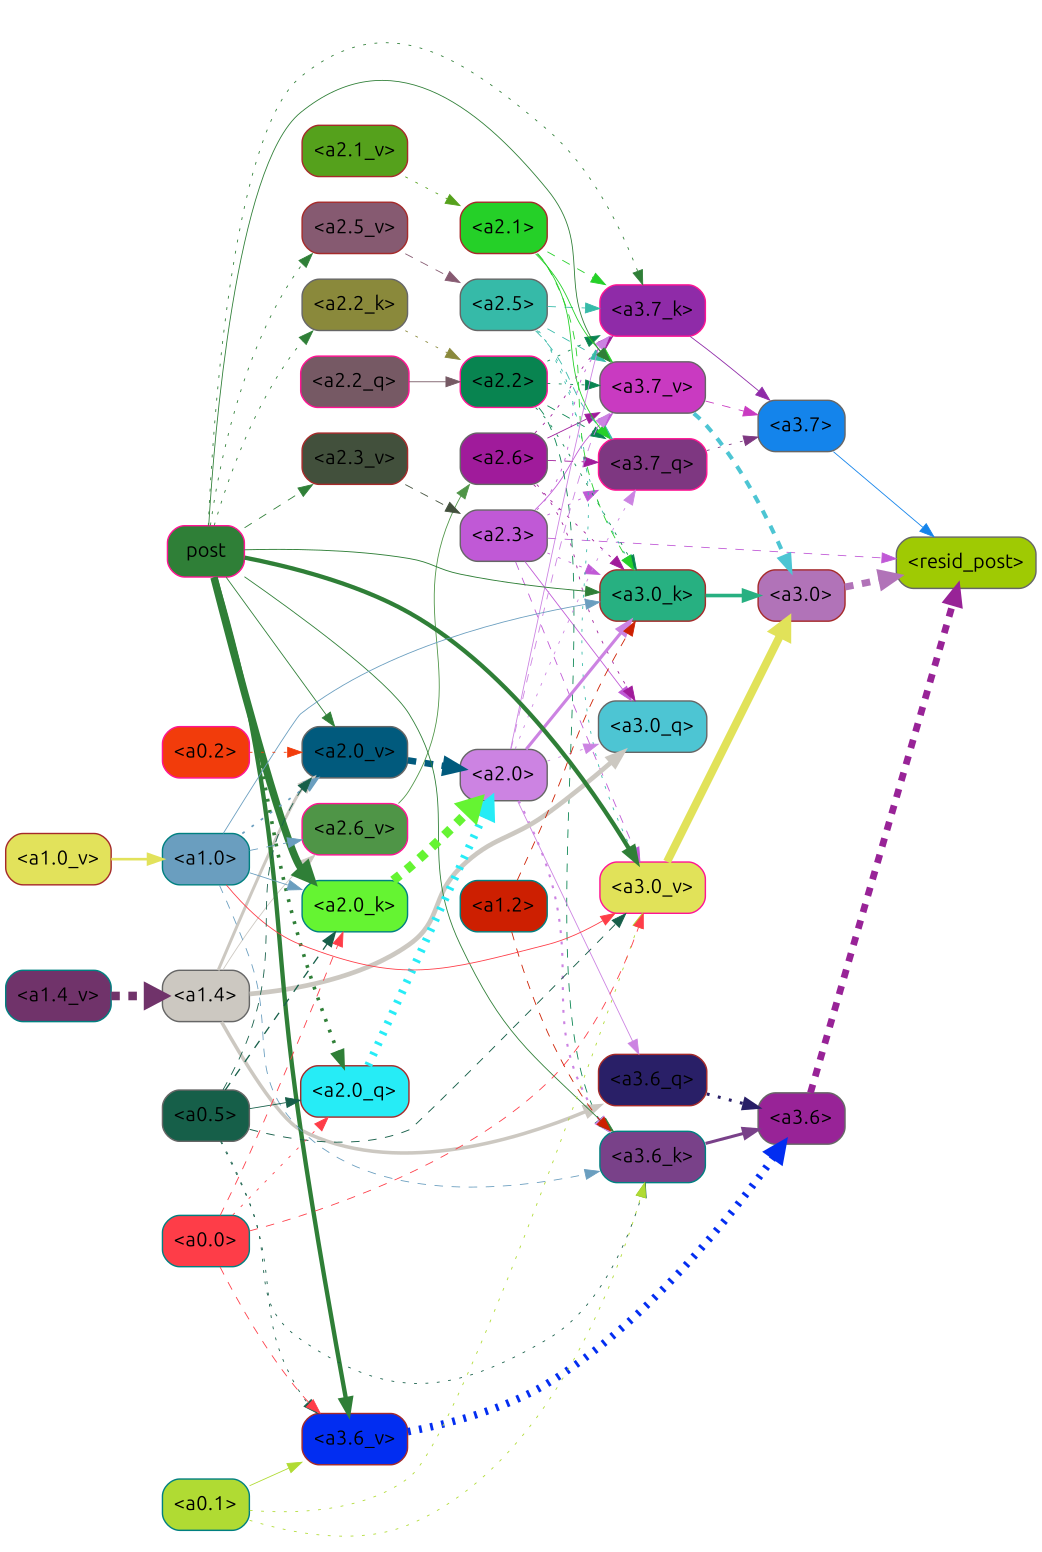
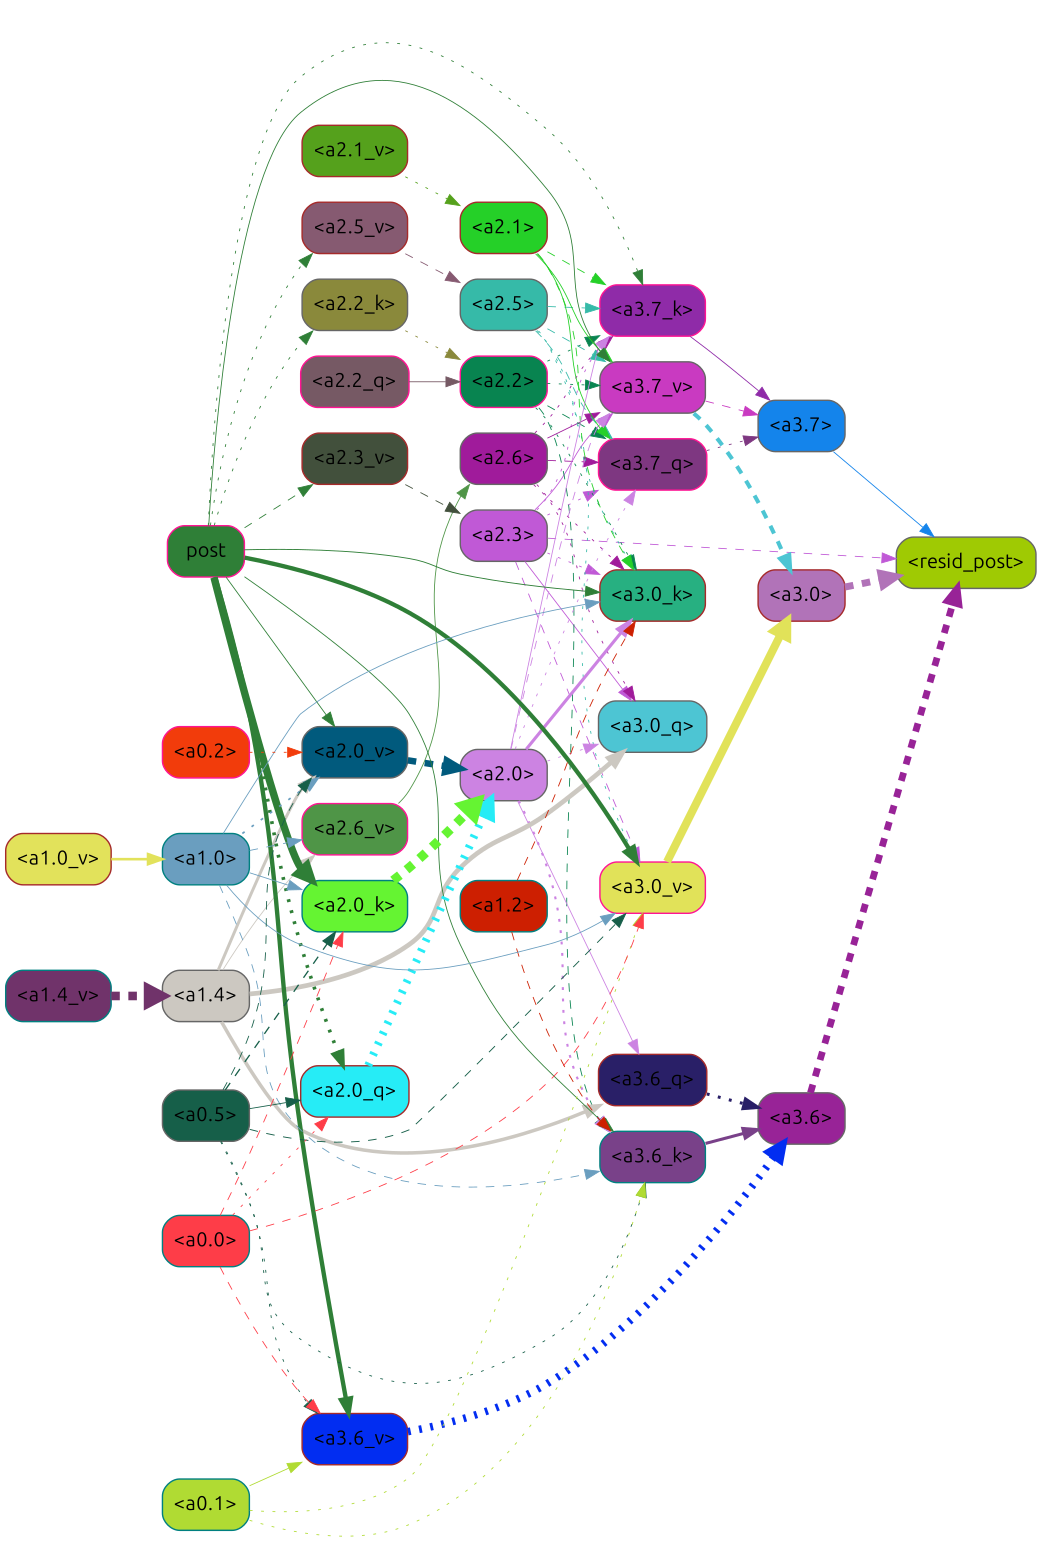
edge "<a3.0_k>" -> "<a3.0>": removed
edge "<a1.0>" -> "<a3.0_v>": color #fe3d48 -> #6a9ebf
